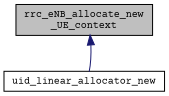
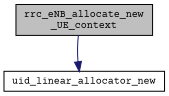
edge "uid_linear_allocator_new" -> "rrc_eNB_allocate_new _UE_context": reversed
